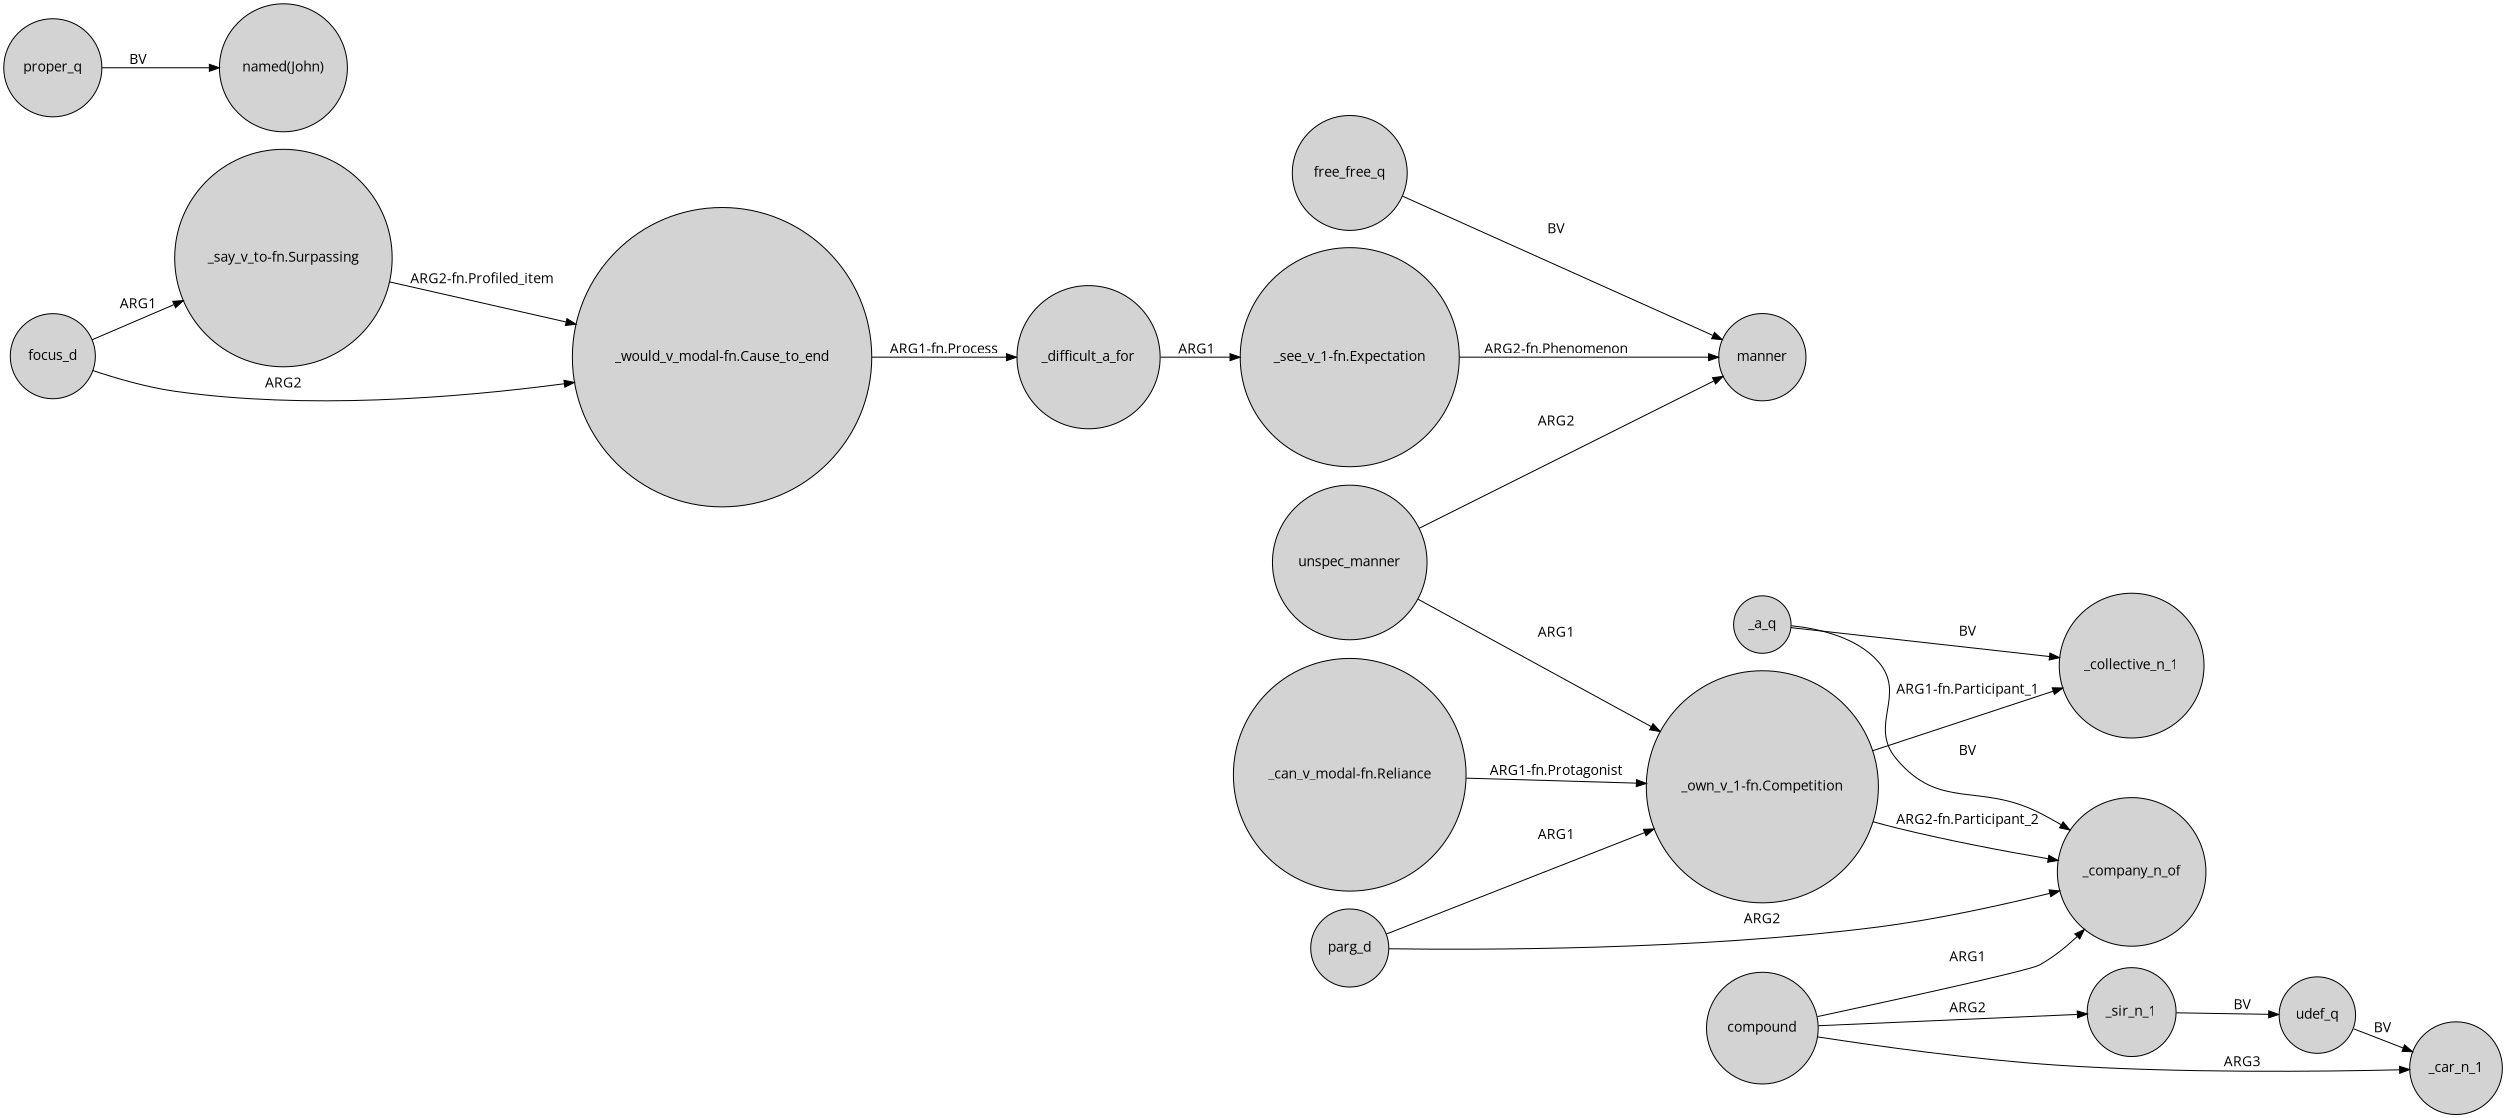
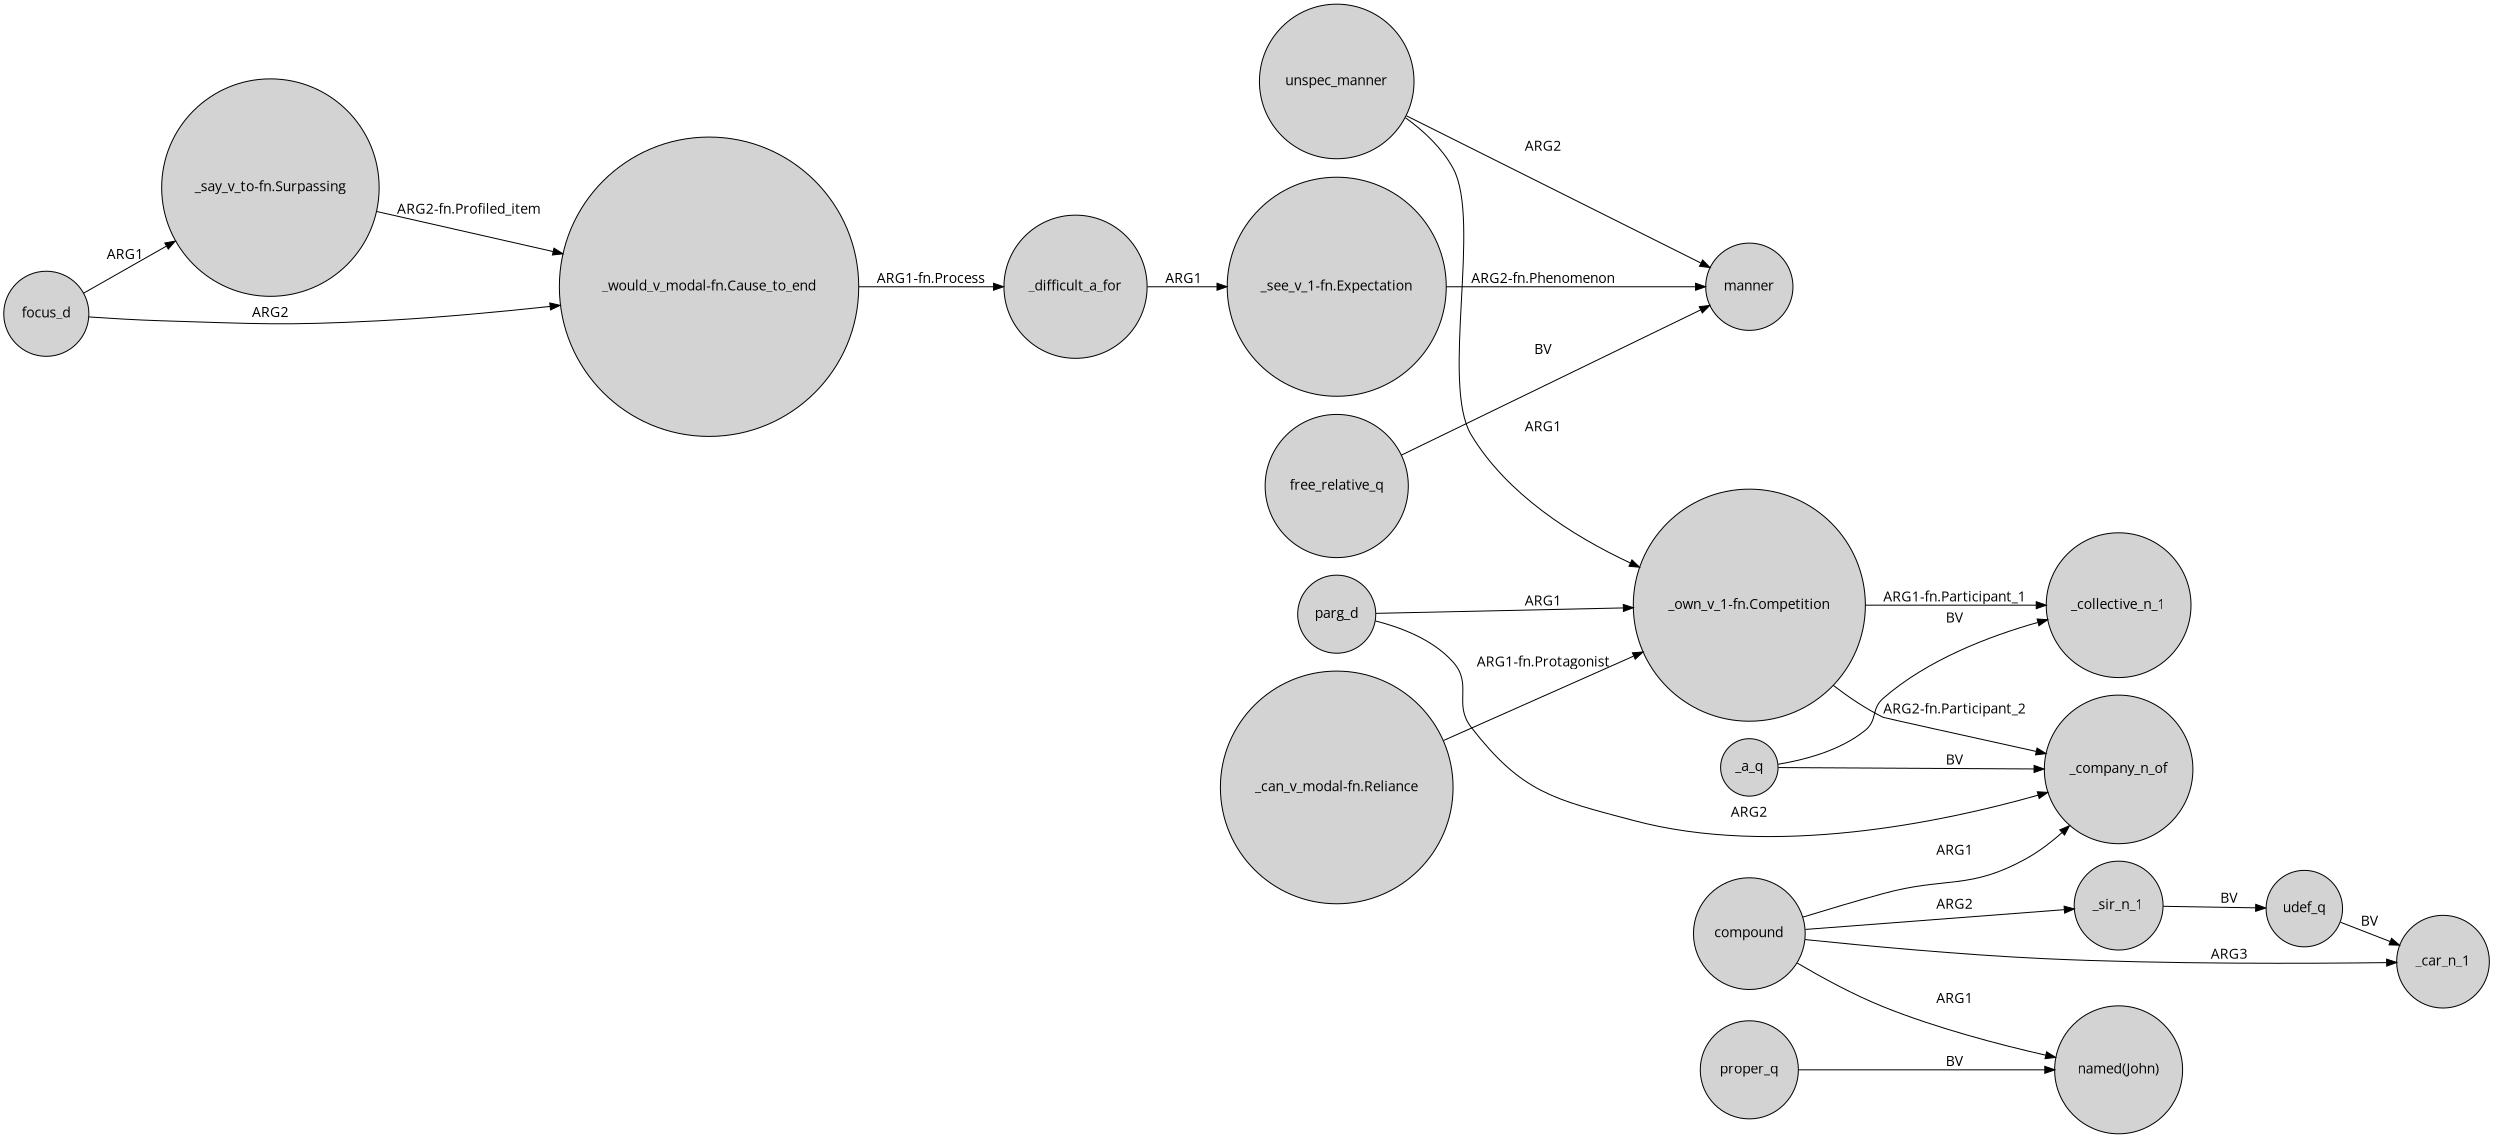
node "free_free_q": label "free_free_q" -> "free_relative_q"
edge "compound" -> "named(John)": added, label "ARG1"
